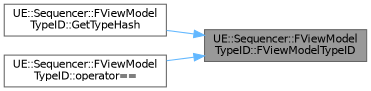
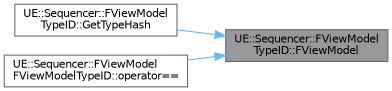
node "UE::Sequencer::FViewModel TypeID::FViewModelTypeID": label "UE::Sequencer::FViewModel TypeID::FViewModelTypeID" -> "UE::Sequencer::FViewModel TypeID::FViewModel"
node "UE::Sequencer::FViewModel TypeID::operator==": label "UE::Sequencer::FViewModel TypeID::operator==" -> "UE::Sequencer::FViewModel FViewModelTypeID::operator=="
